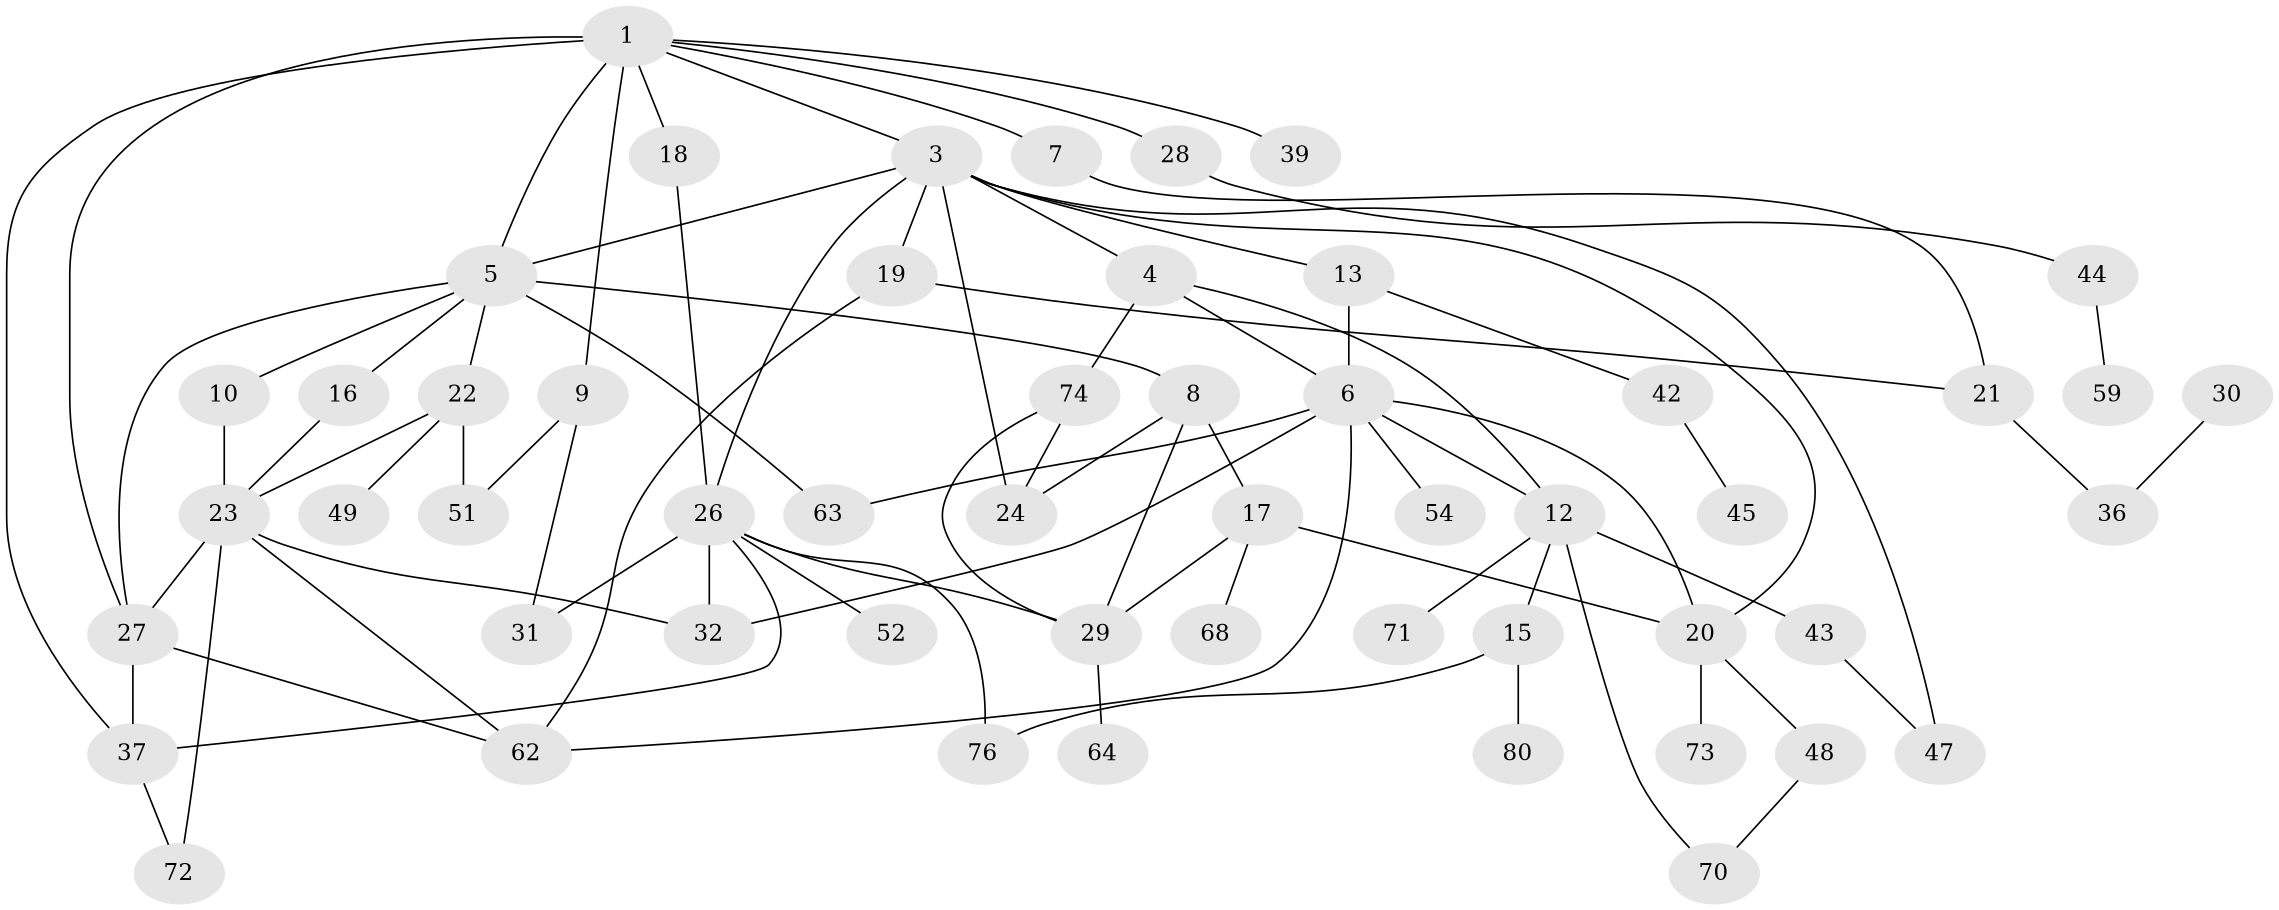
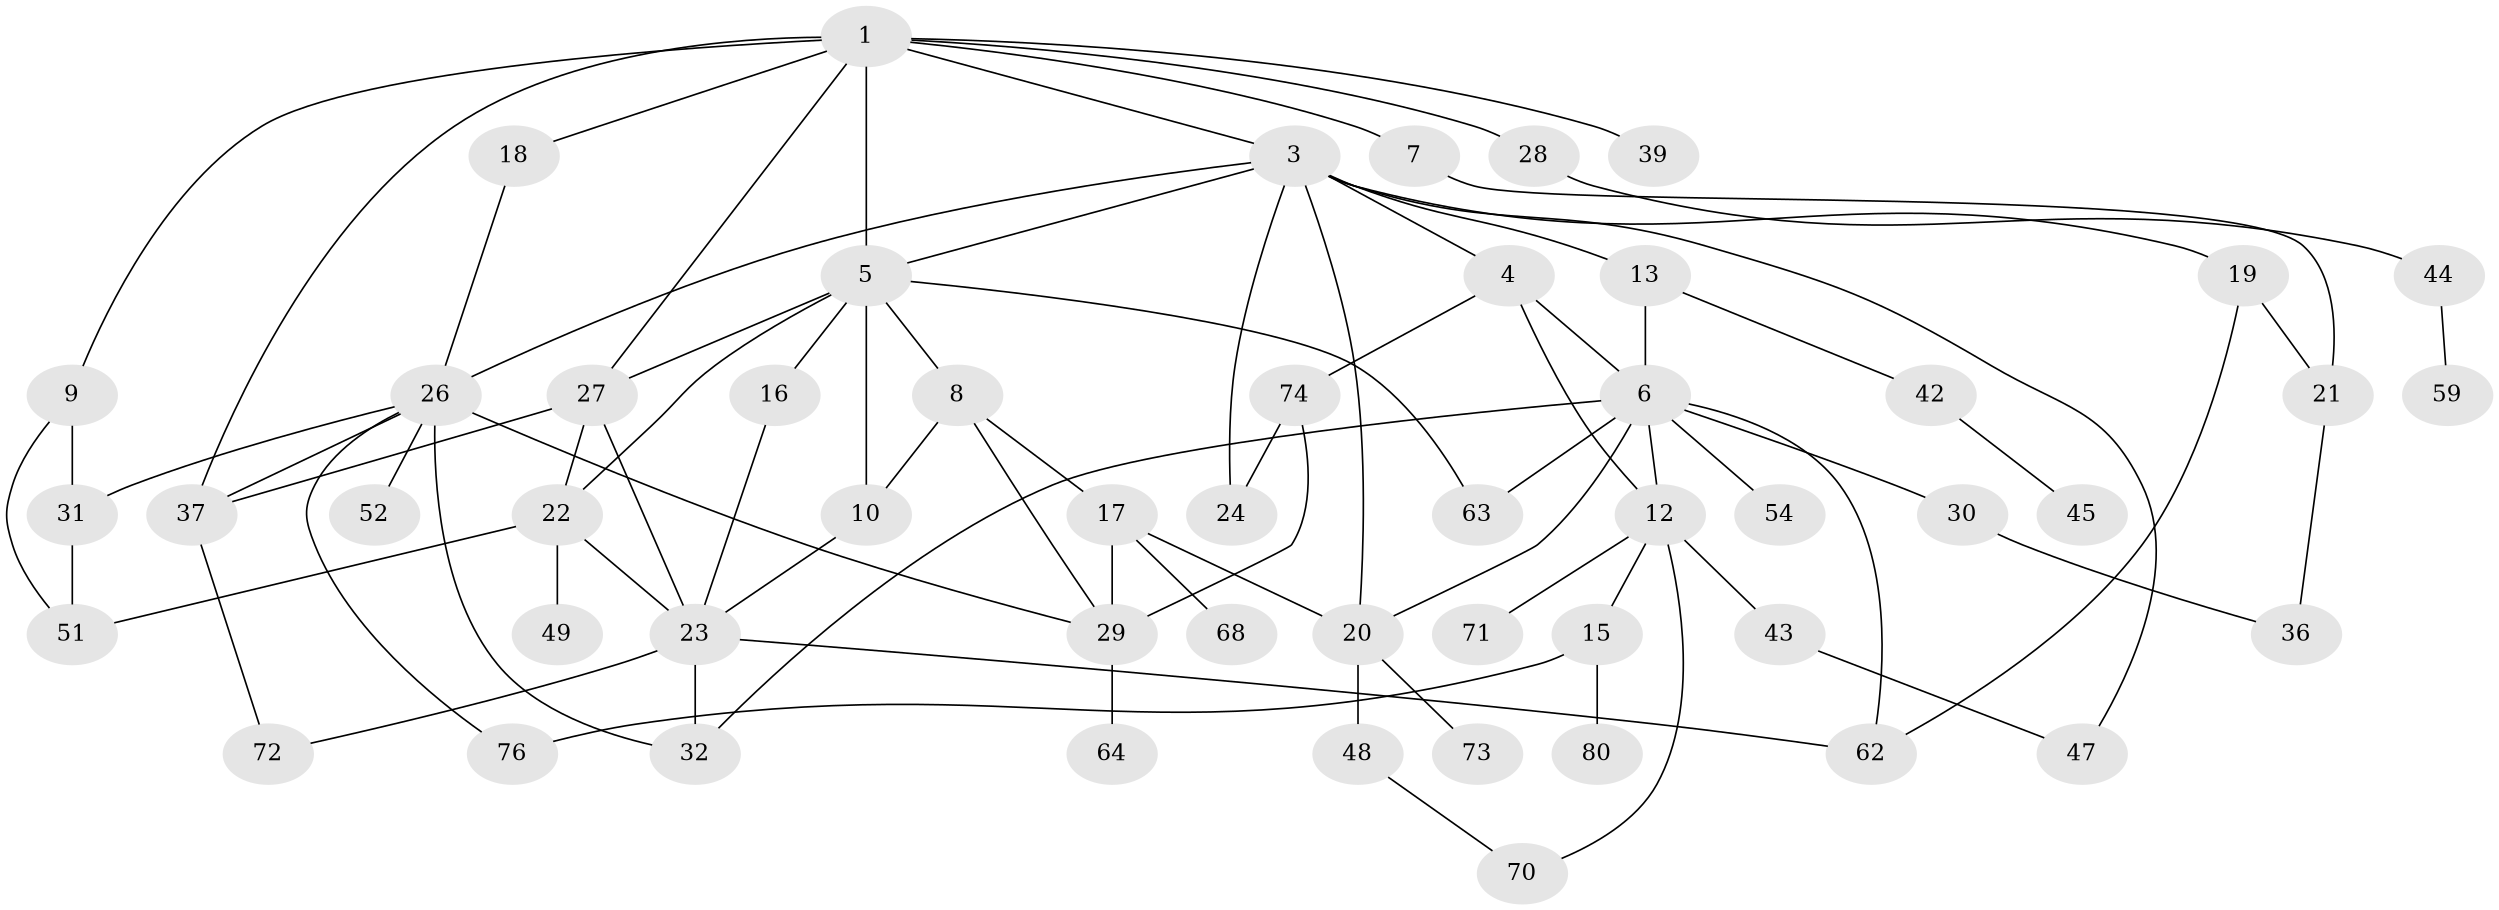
edge "8" -- "24": now "8" -- "10"
edge "6" -- "30": added
edge "31" -- "51": added
edge "27" -- "62": now "27" -- "22"
